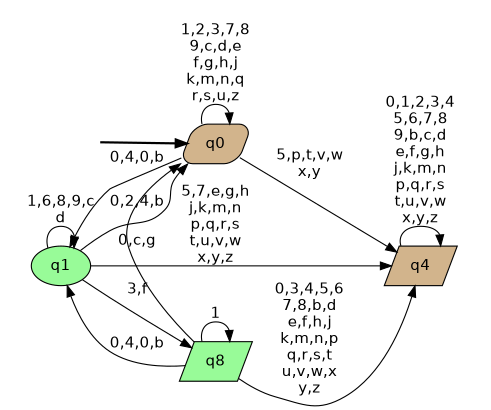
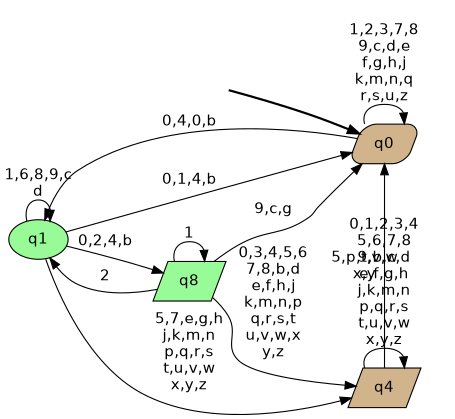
edge "q1" -> "q0": label "0,2,4,b" -> "0,1,4,b"
edge "q0" -> "q4": reversed
edge "q8" -> "q0": label "0,c,g" -> "9,c,g"
edge "q1" -> "q8": label "3,f" -> "0,2,4,b"
edge "q8" -> "q1": label "0,4,0,b" -> "2"
